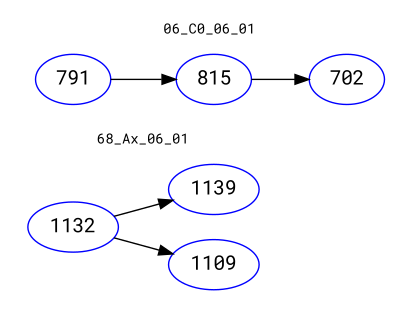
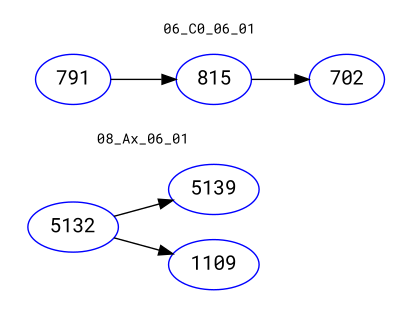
cluster "68_Ax_06_01": label "68_Ax_06_01" -> "08_Ax_06_01"
node "1139": label "1139" -> "5139"
node "1132": label "1132" -> "5132"
